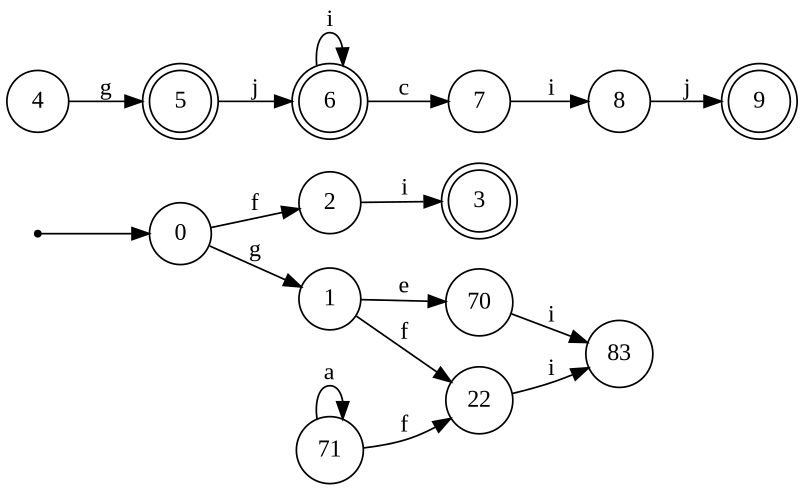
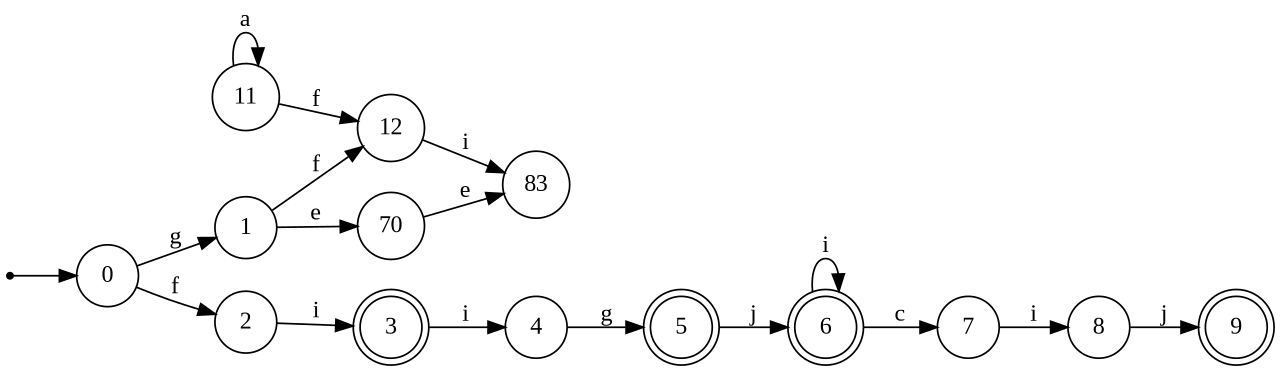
edge "70" -> "83": label "i" -> "e"
edge "3" -> "4": added, label "i"
node "22": label "22" -> "12"
node "71": label "71" -> "11"
